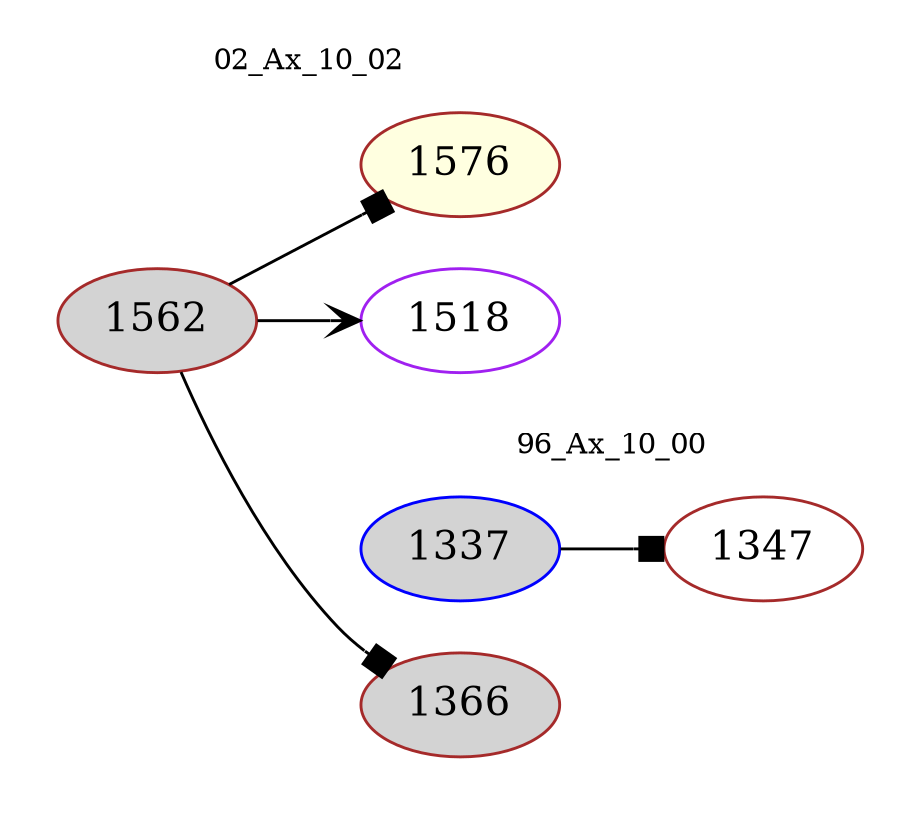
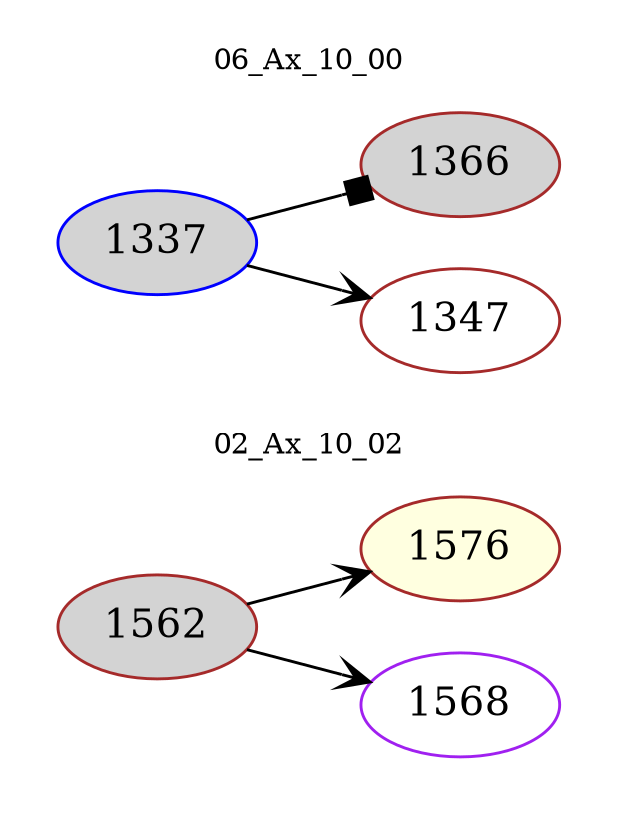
edge "1562" -> "1576": arrowhead box -> vee
node "1518": label "1518" -> "1568"
cluster "96_Ax_10_00": label "96_Ax_10_00" -> "06_Ax_10_00"
edge "1562" -> "1366": now "1337" -> "1366"
edge "1337" -> "1347": arrowhead box -> vee
